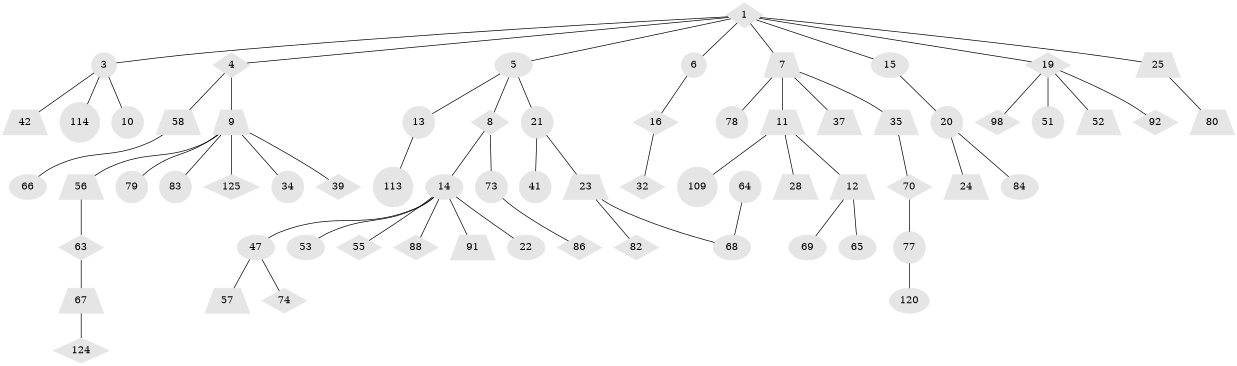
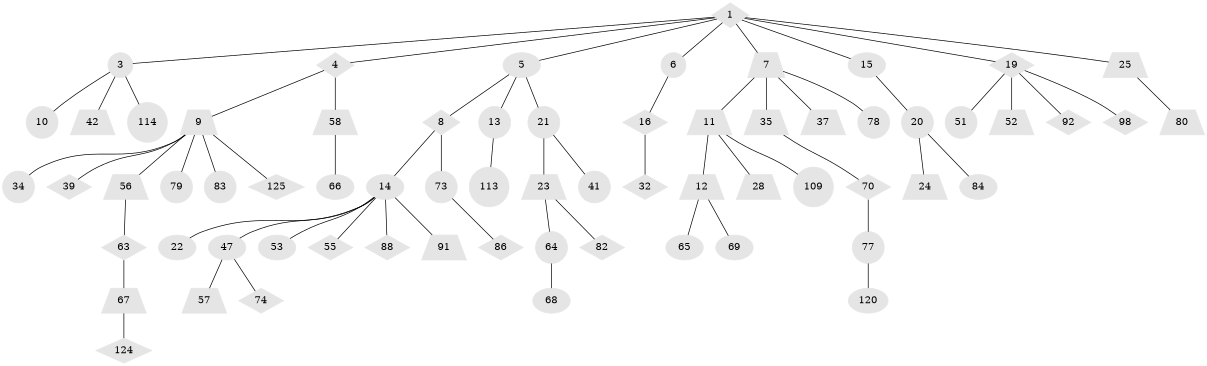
edge "23" -- "68": now "23" -- "64"
